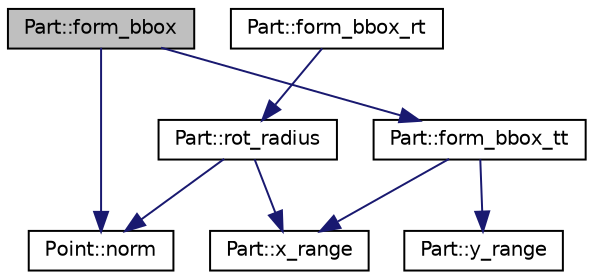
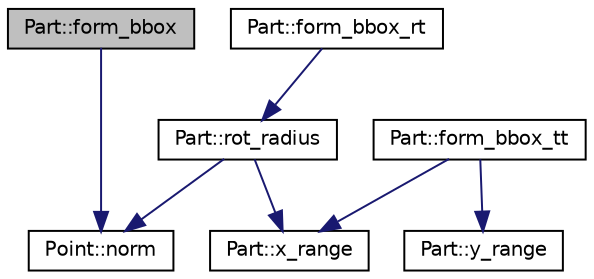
edge "Part::form_bbox" -> "Part::form_bbox_tt": removed
